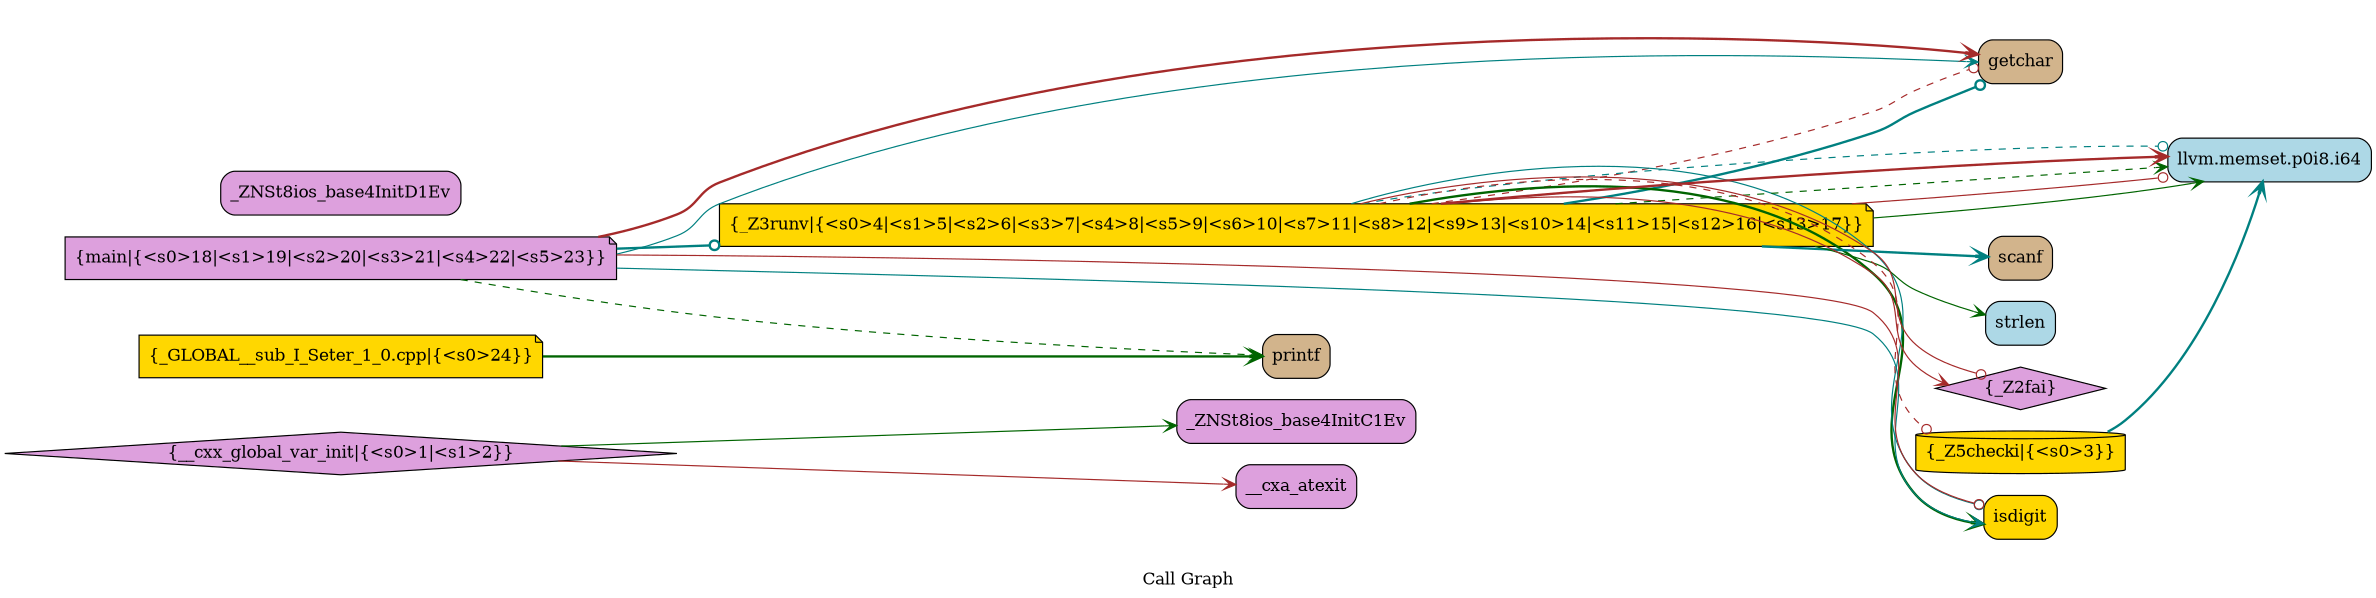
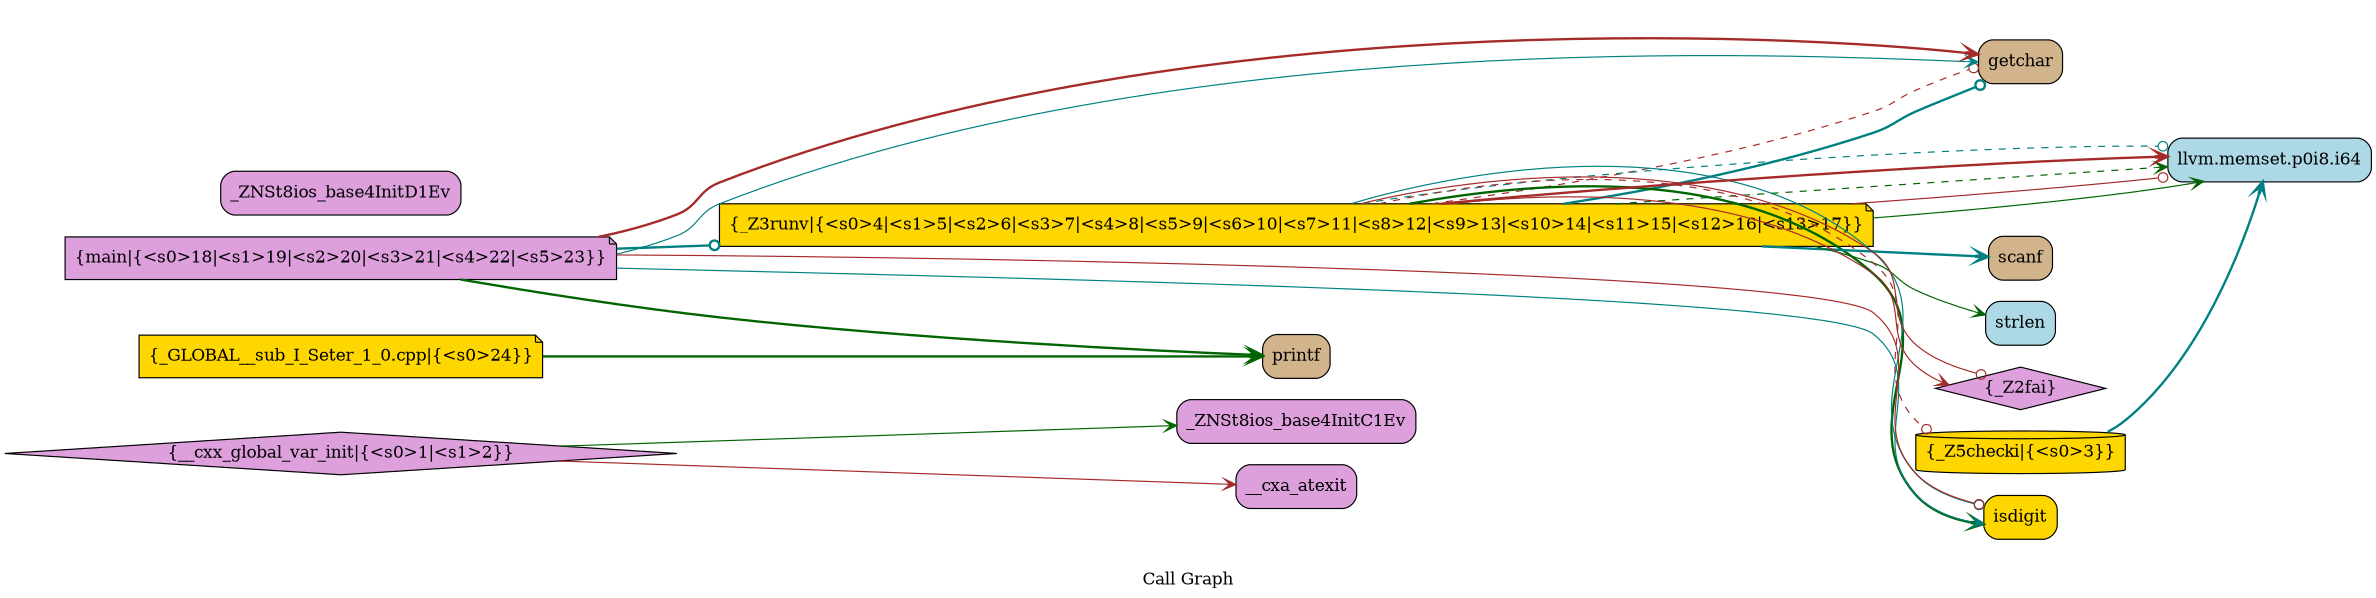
edge "{main|{<s0>18|<s1>19|<s2>20|<s3>21|<s4>22|<s5>23}}" -> "printf": style dashed -> bold
